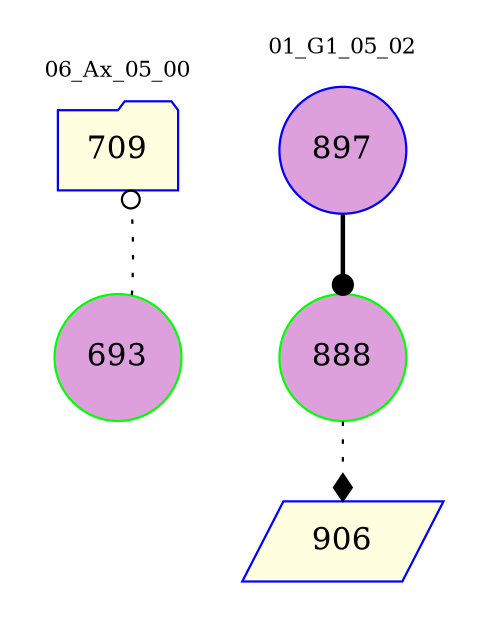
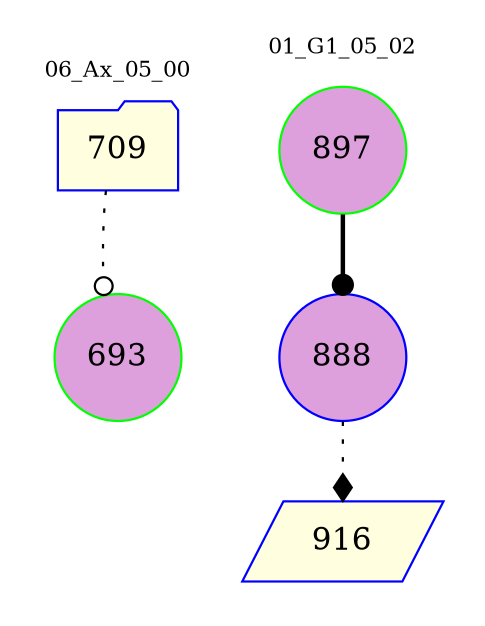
node "897": color blue -> green
edge "693" -> "709": reversed
node "888": color green -> blue
node "906": label "906" -> "916"
